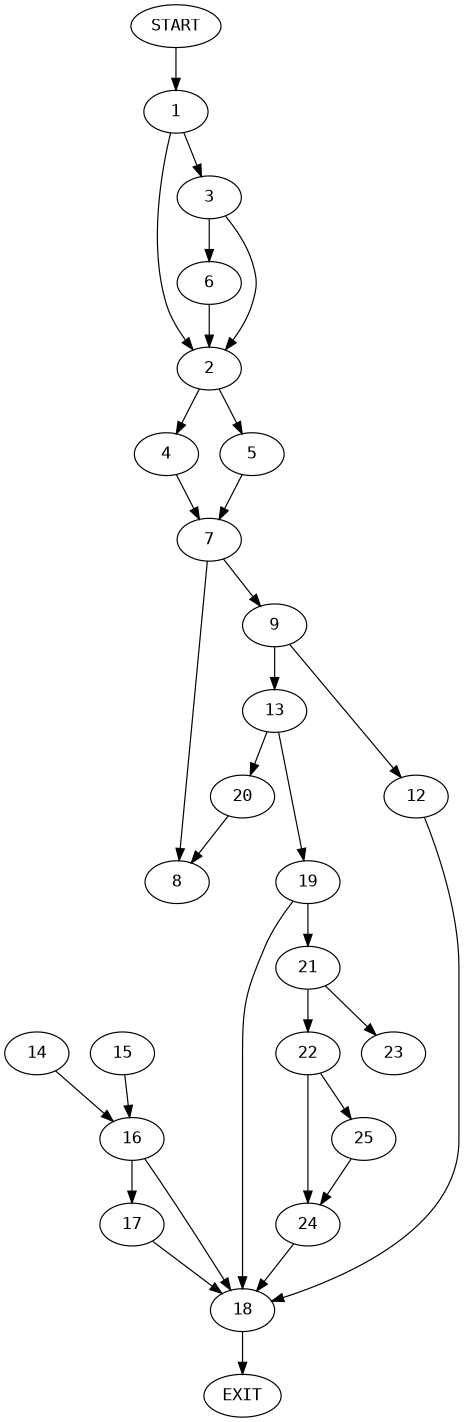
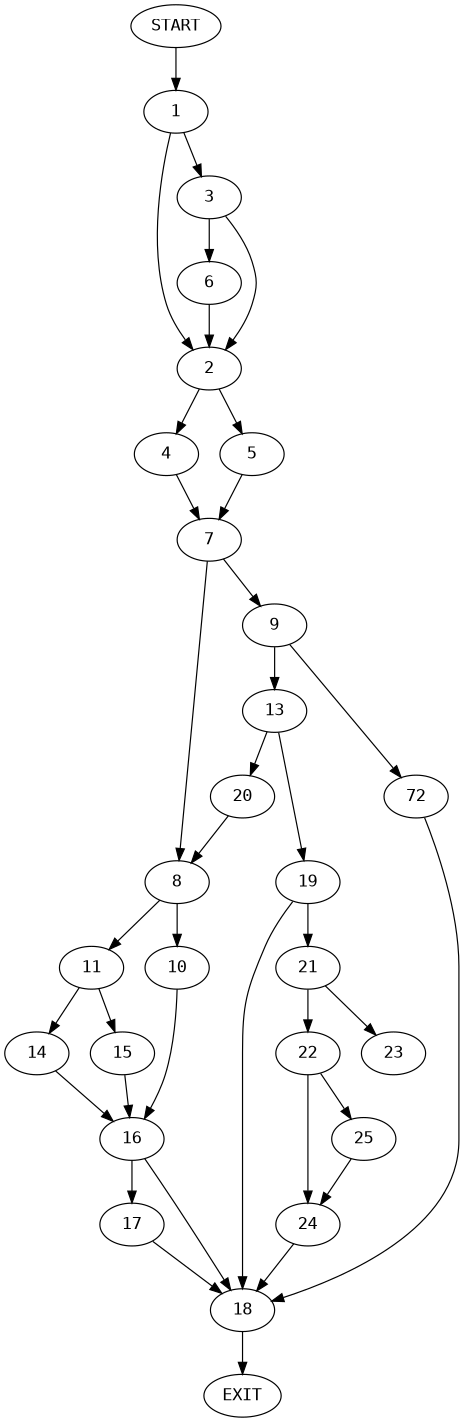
node "12": label "12" -> "72"
node "11": added
node "10": added
